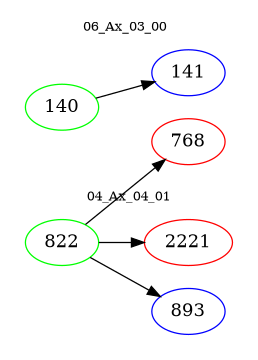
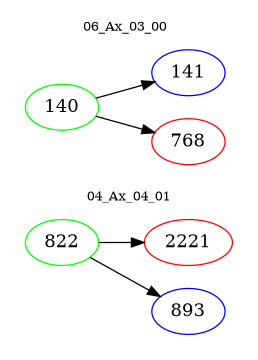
edge "822" -> "768": now "140" -> "768"
